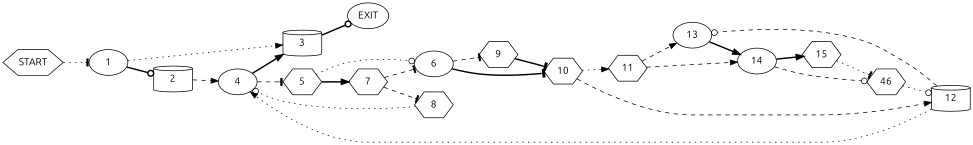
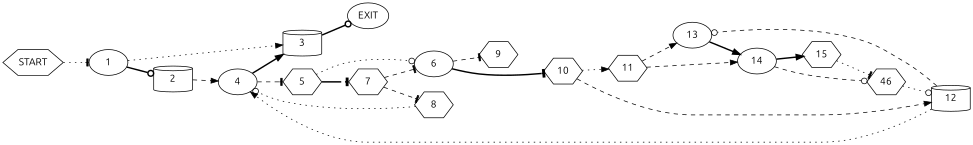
edge "9" -> "10": removed
edge "5" -> "7": arrowhead normal -> tee
